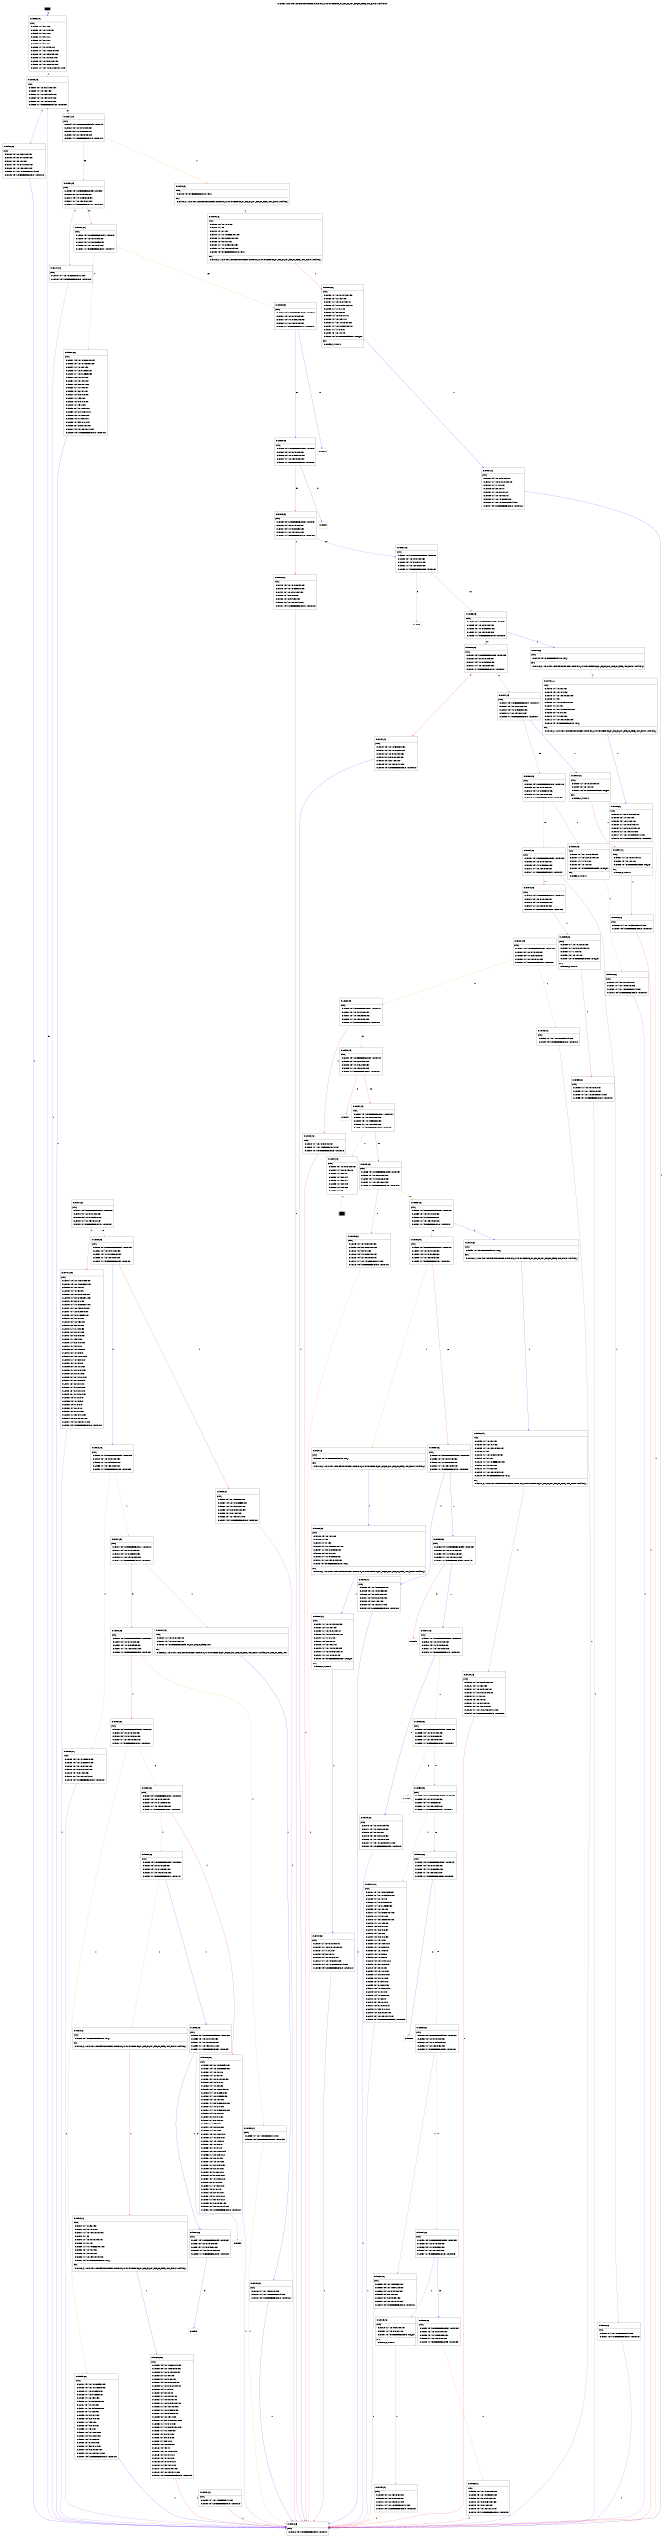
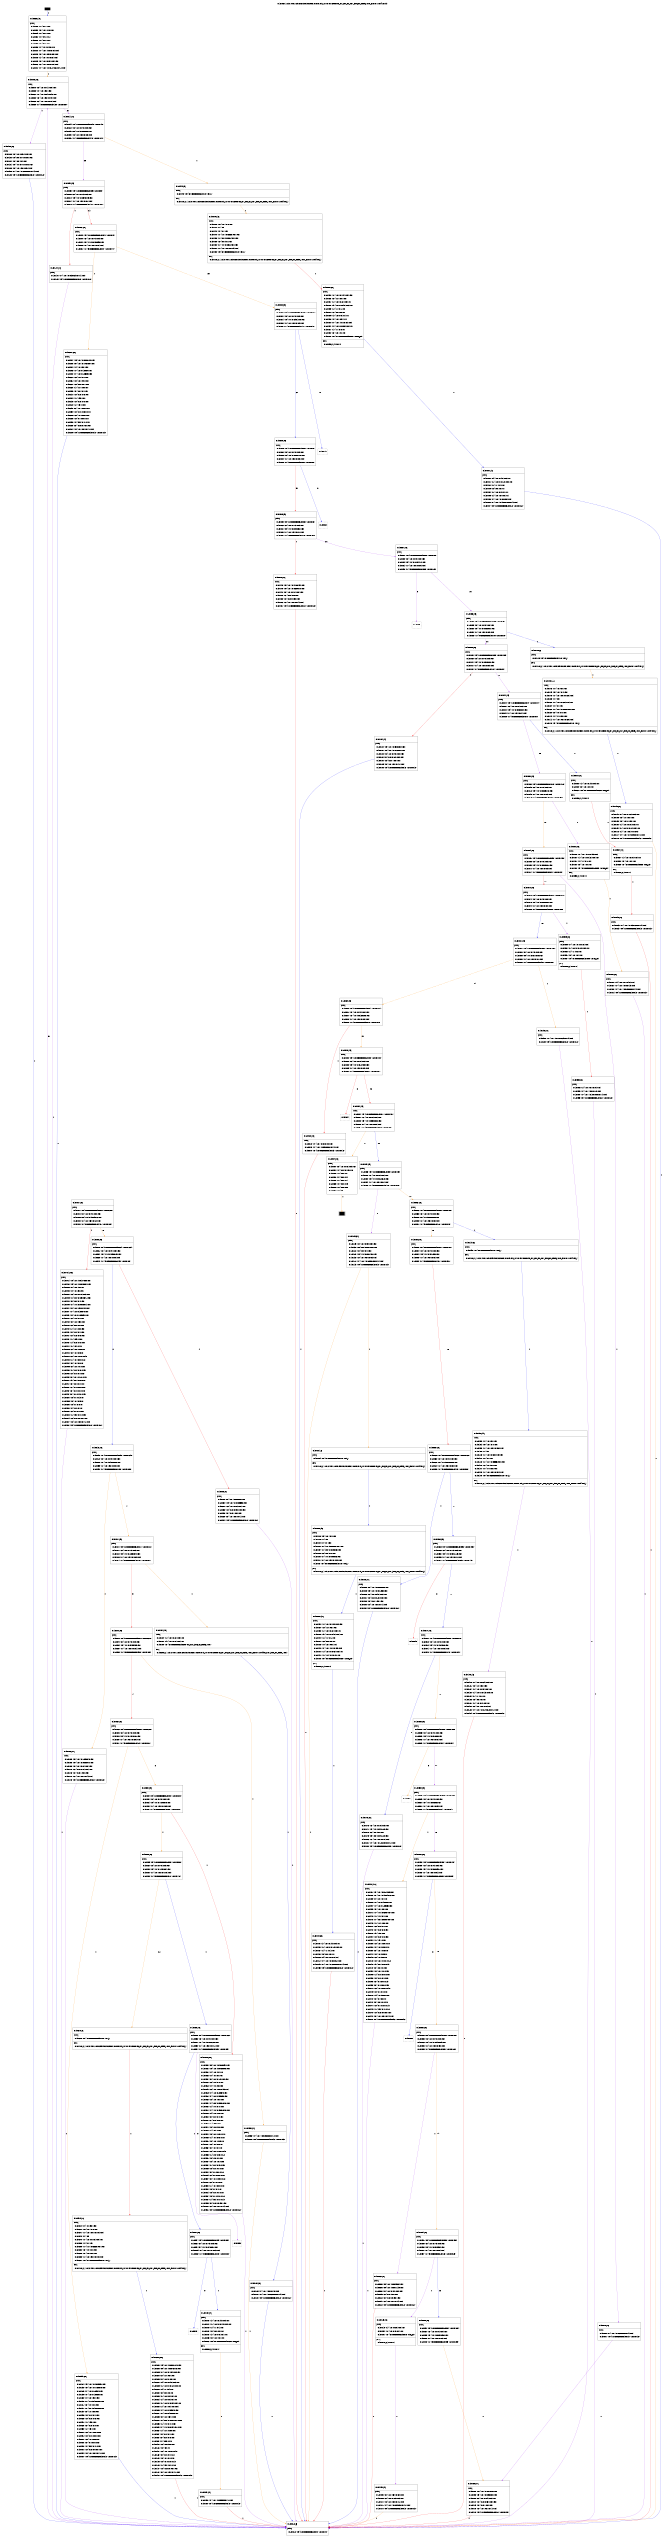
edge "0x401d6d [25]" -> "0x401d86 [25]": added, label "25"
edge "0x401e1c [25]" -> "0x4021d4 [5]": now "0x40242e [31]" -> "0x4021d4 [5]"
edge "0x401fc5 [25]" -> "0x40236a [5]": label " 1" -> " 34"
node "0x4026cd [27]": added
edge "0x40281f [12]" -> "0x402943 [5]": now "0x40281f [12]" -> "0x402255 [27]"
